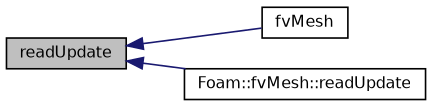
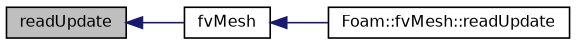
edge "Foam::fvMesh::readUpdate" -> "readUpdate": now "Foam::fvMesh::readUpdate" -> "fvMesh"
